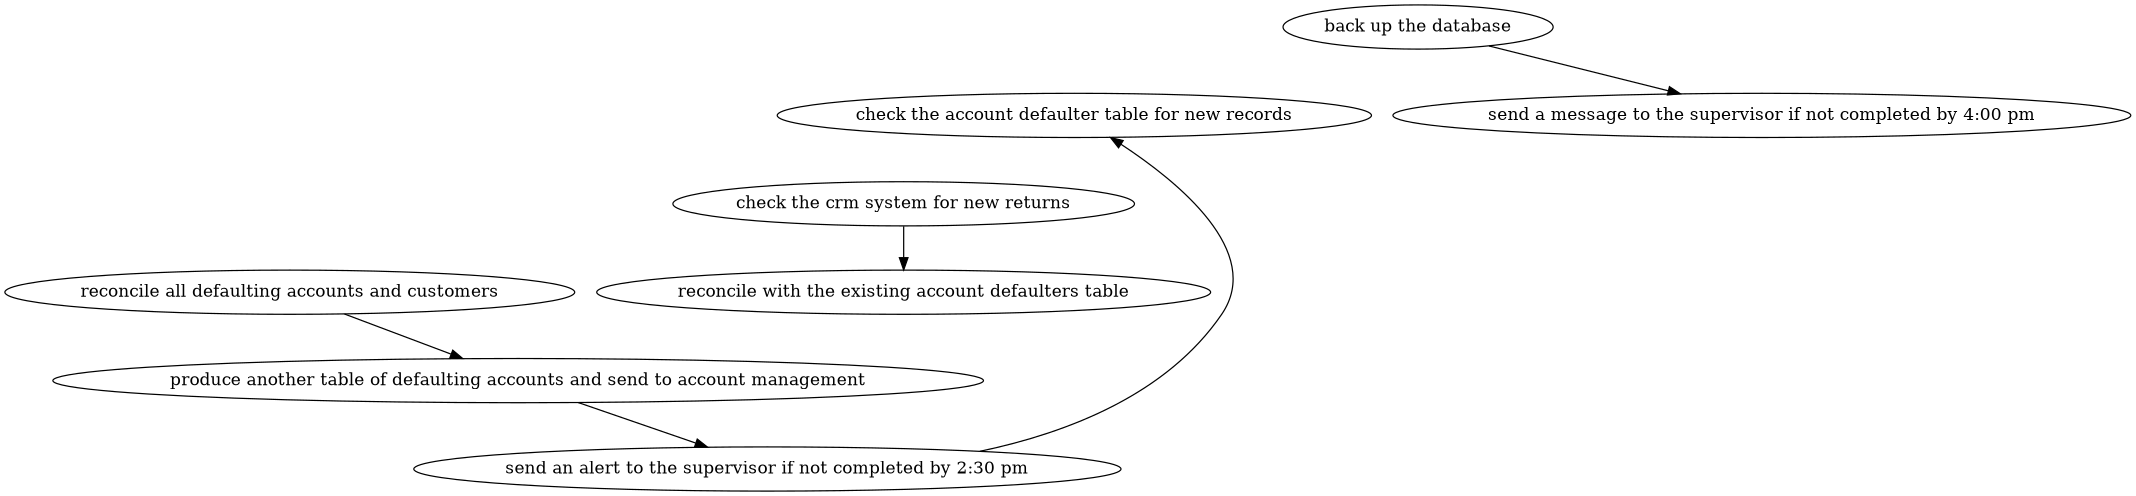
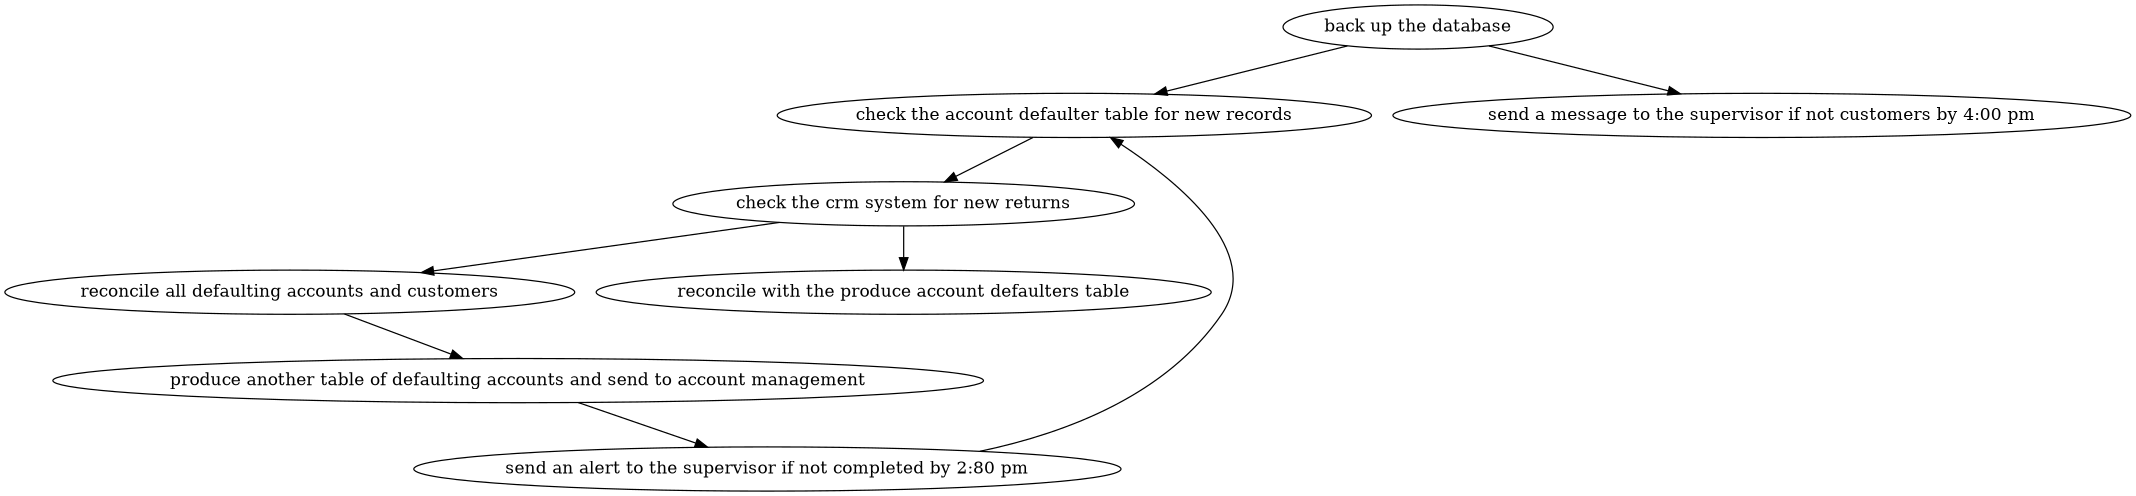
edge "back up the database" -> "check the account defaulter table for new records": added
node "send a message to the supervisor if not completed by 4:00 pm": label "send a message to the supervisor if not completed by 4:00 pm" -> "send a message to the supervisor if not customers by 4:00 pm"
edge "check the account defaulter table for new records" -> "check the crm system for new returns": added
edge "check the crm system for new returns" -> "reconcile all defaulting accounts and customers": added
node "reconcile with the existing account defaulters table": label "reconcile with the existing account defaulters table" -> "reconcile with the produce account defaulters table"
node "send an alert to the supervisor if not completed by 2:30 pm": label "send an alert to the supervisor if not completed by 2:30 pm" -> "send an alert to the supervisor if not completed by 2:80 pm"
